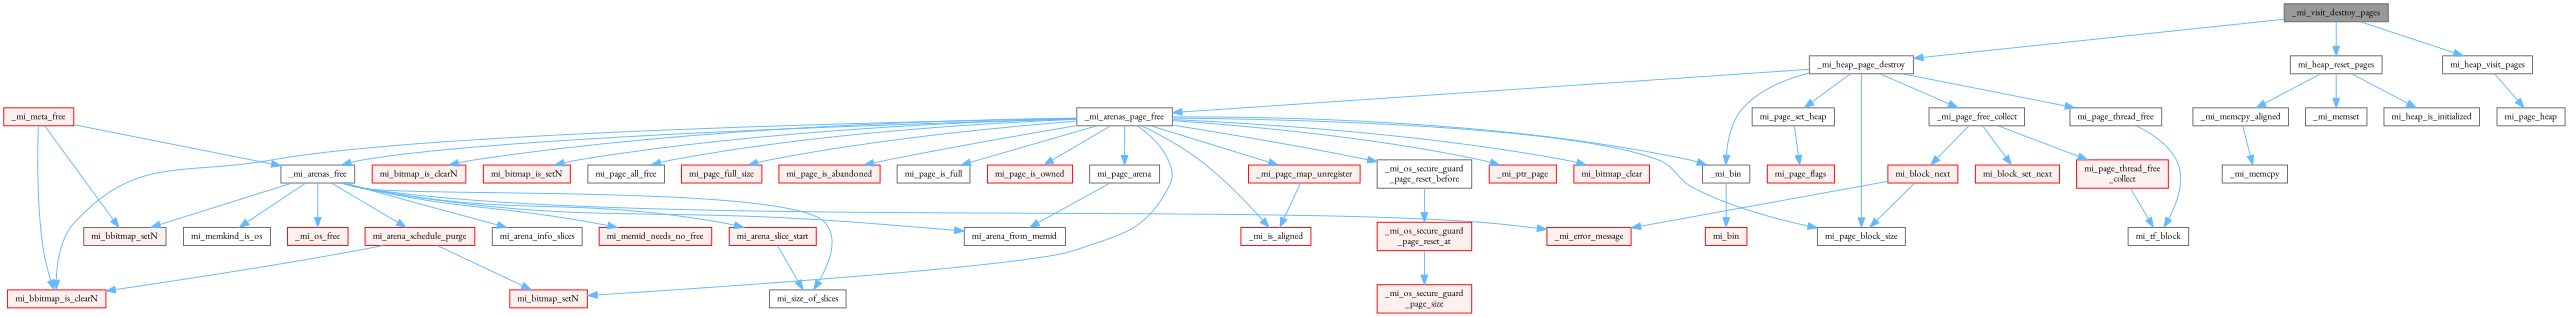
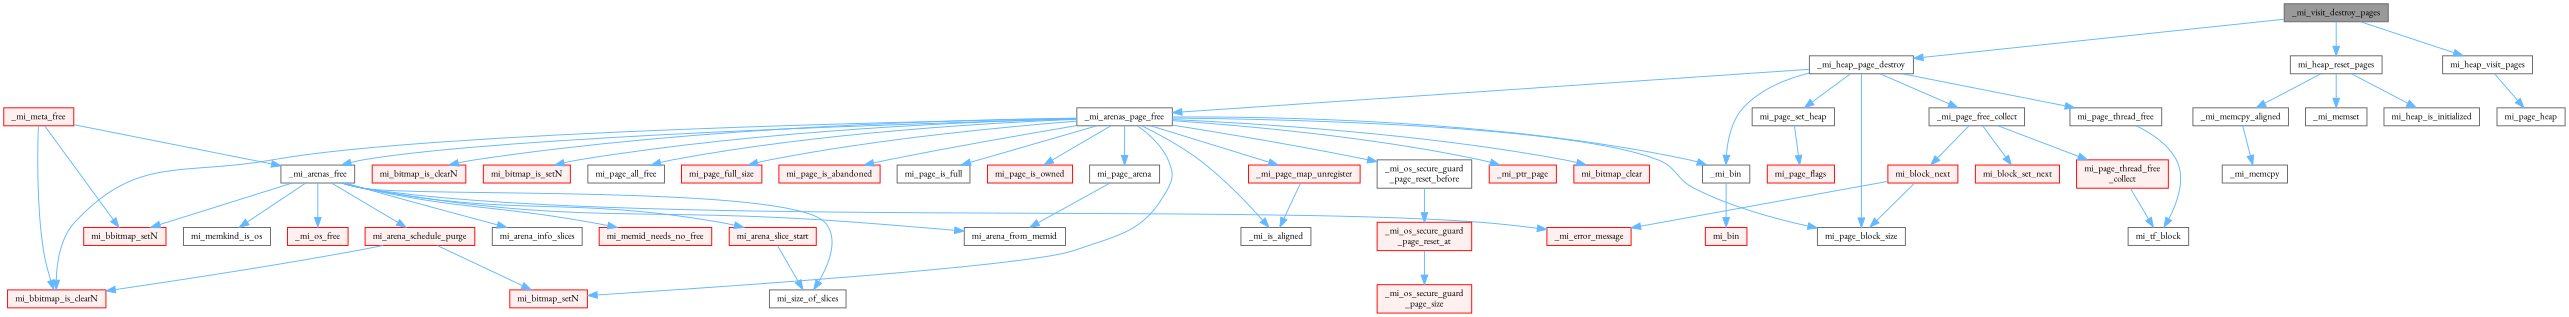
node "mi_bbitmap_setN": color grey40 -> red
node "_mi_is_aligned": color red -> grey40
